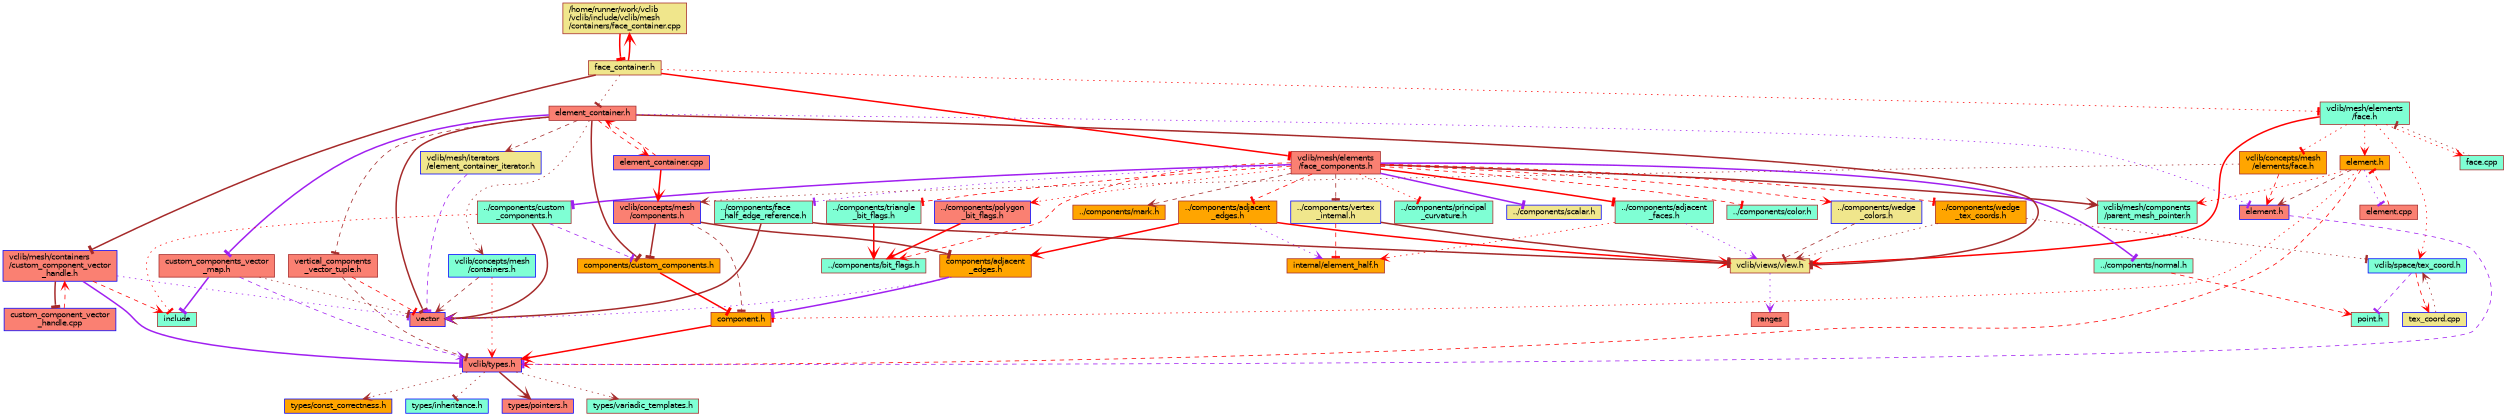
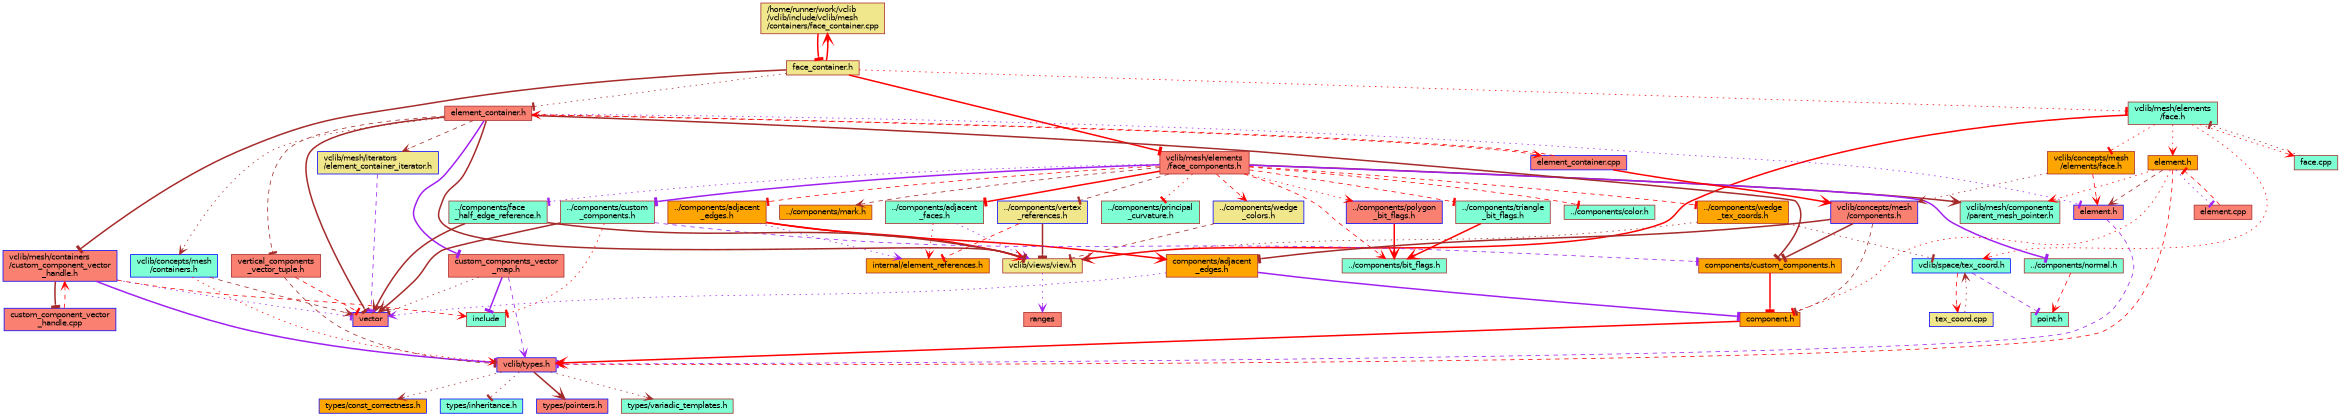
node "../components/vertex _internal.h": label "../components/vertex _internal.h" -> "../components/vertex _references.h"
node "../components/scalar.h": removed
node "internal/element_half.h": label "internal/element_half.h" -> "internal/element_references.h"
